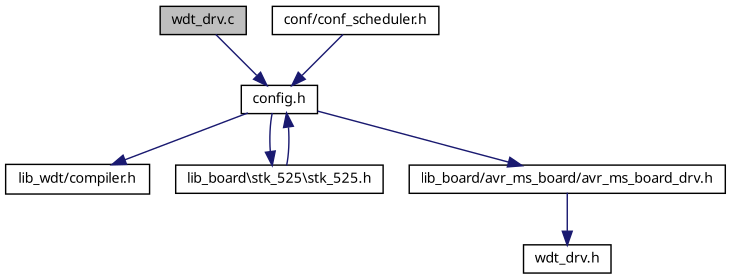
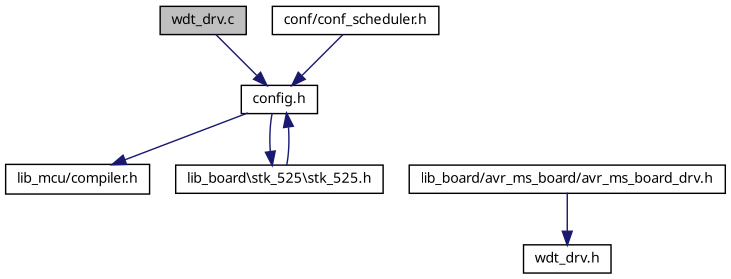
edge "config.h" -> "lib_board/avr_ms_board/avr_ms_board_drv.h": removed
node "lib_wdt/compiler.h": label "lib_wdt/compiler.h" -> "lib_mcu/compiler.h"
